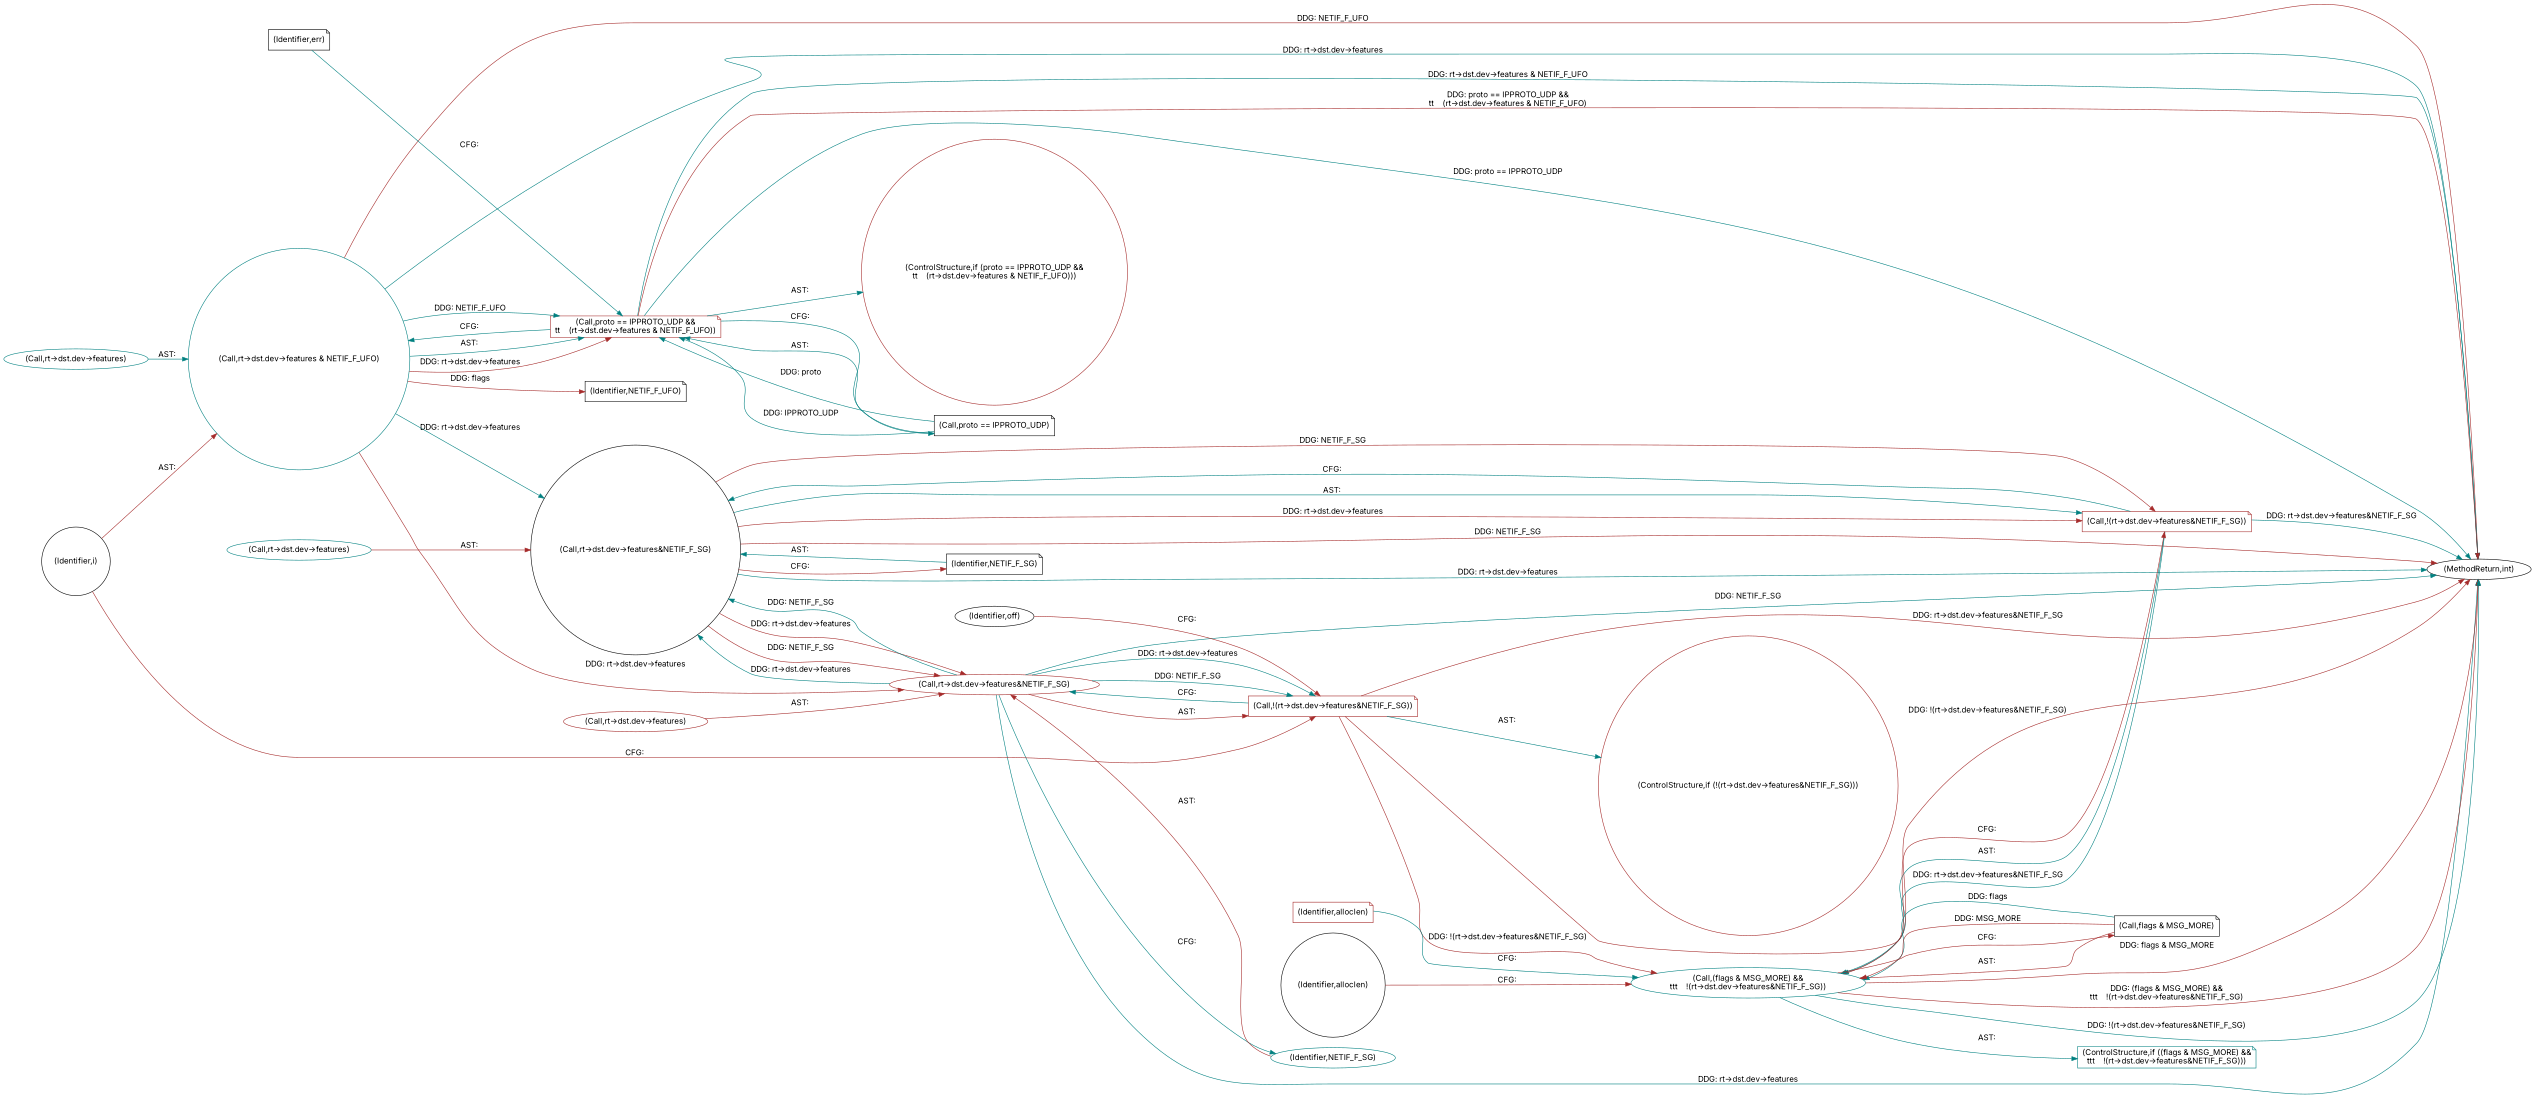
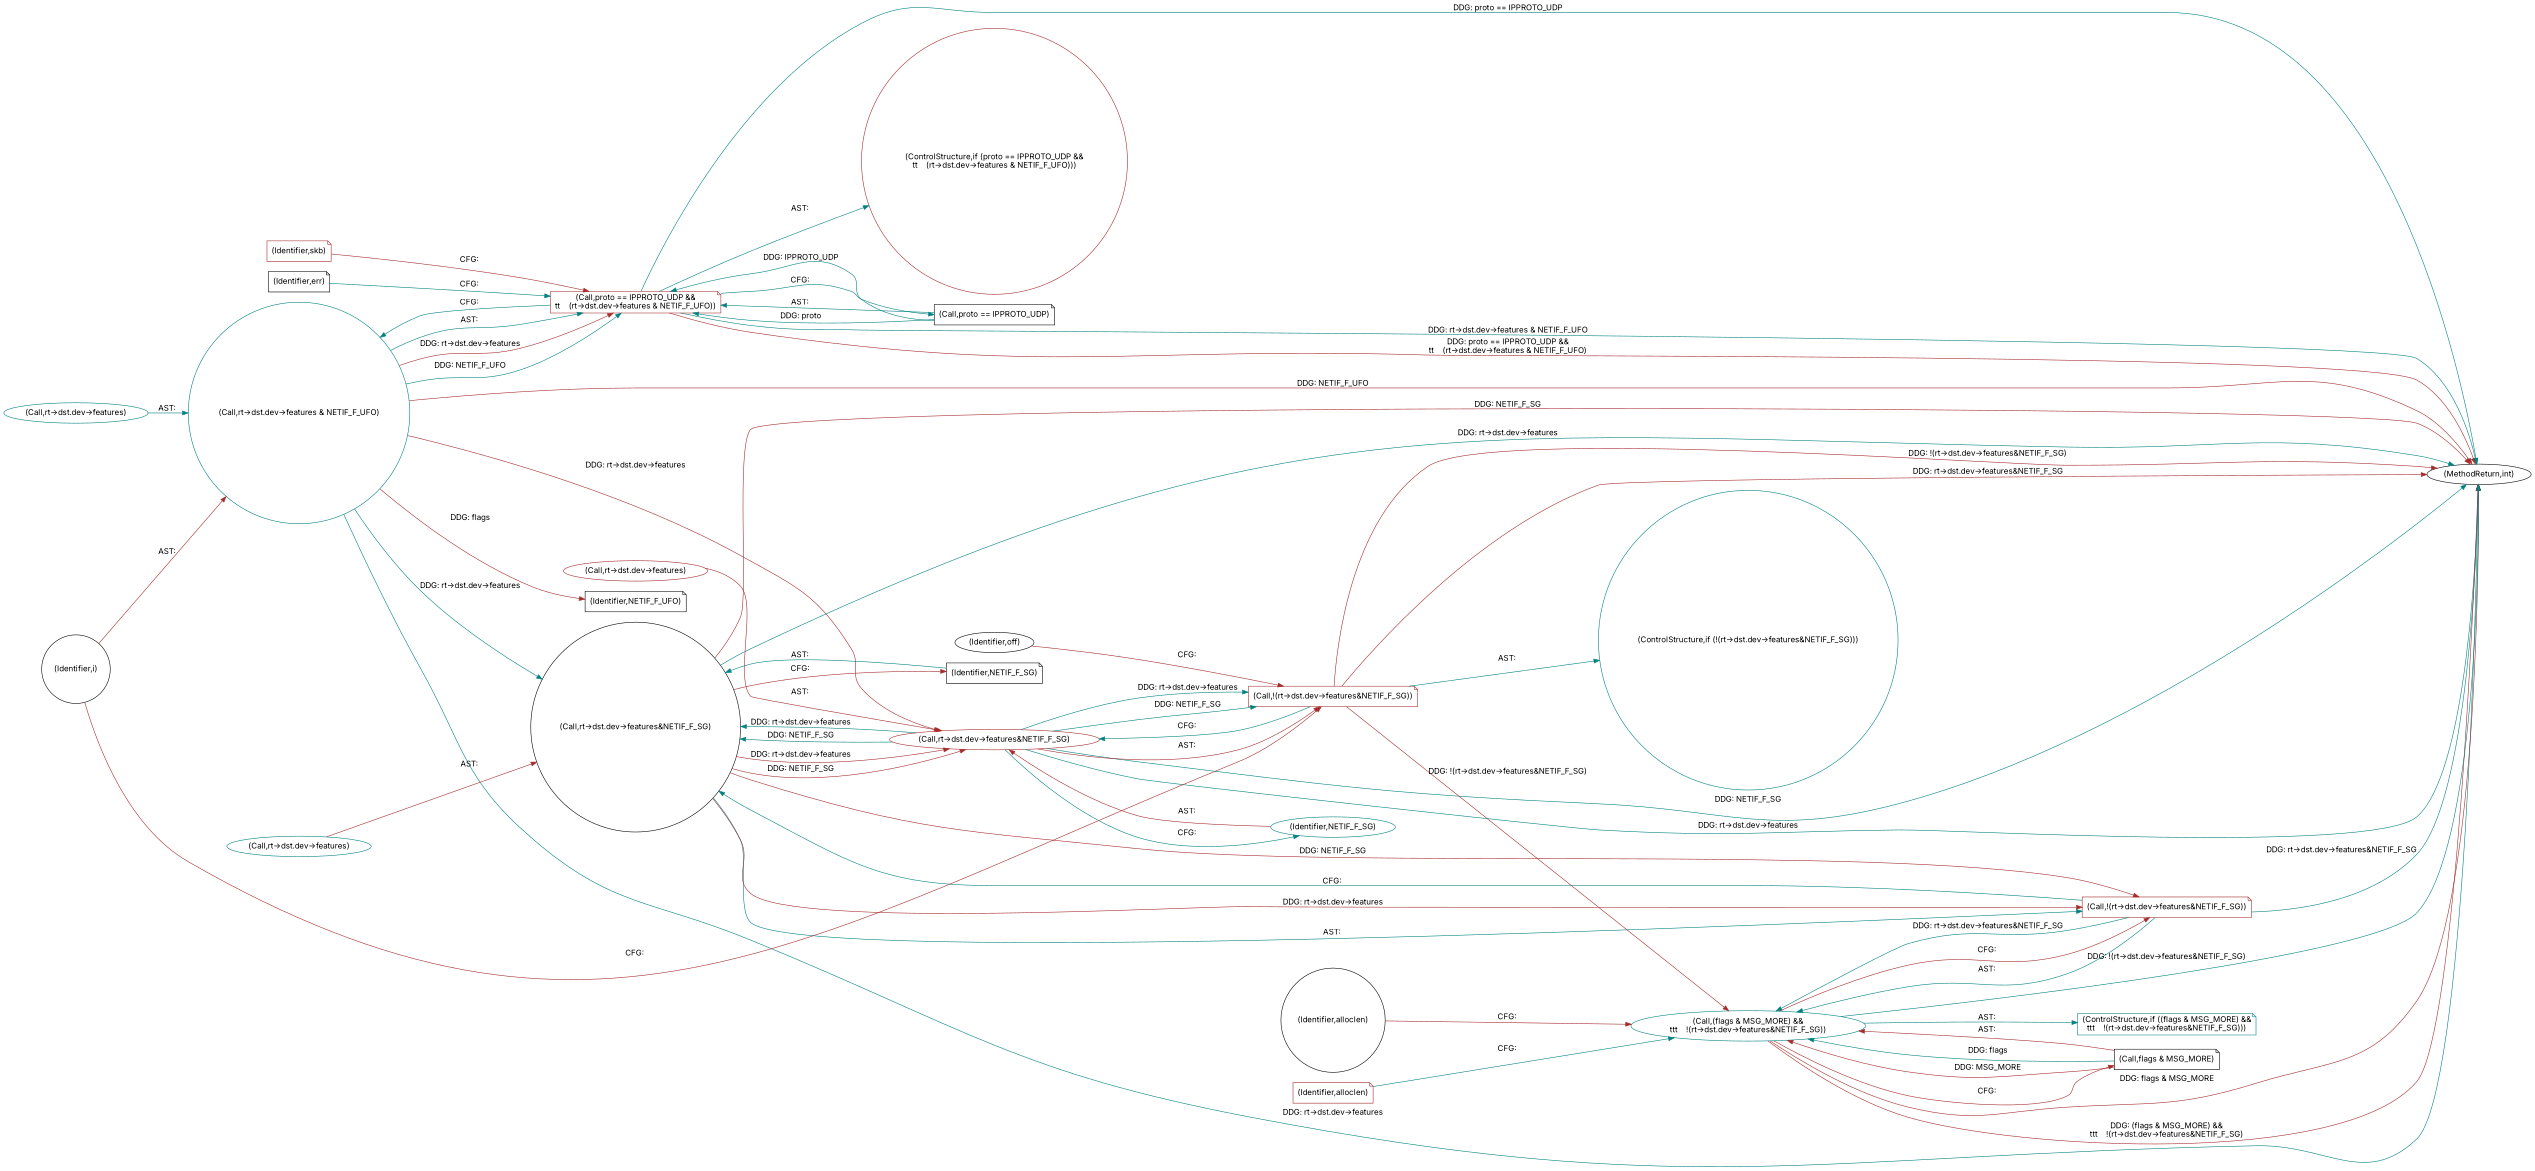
node "(Identifier,skb)": added
node "(ControlStructure,if (!(rt->dst.dev->features&NETIF_F_SG)))": color brown -> teal
